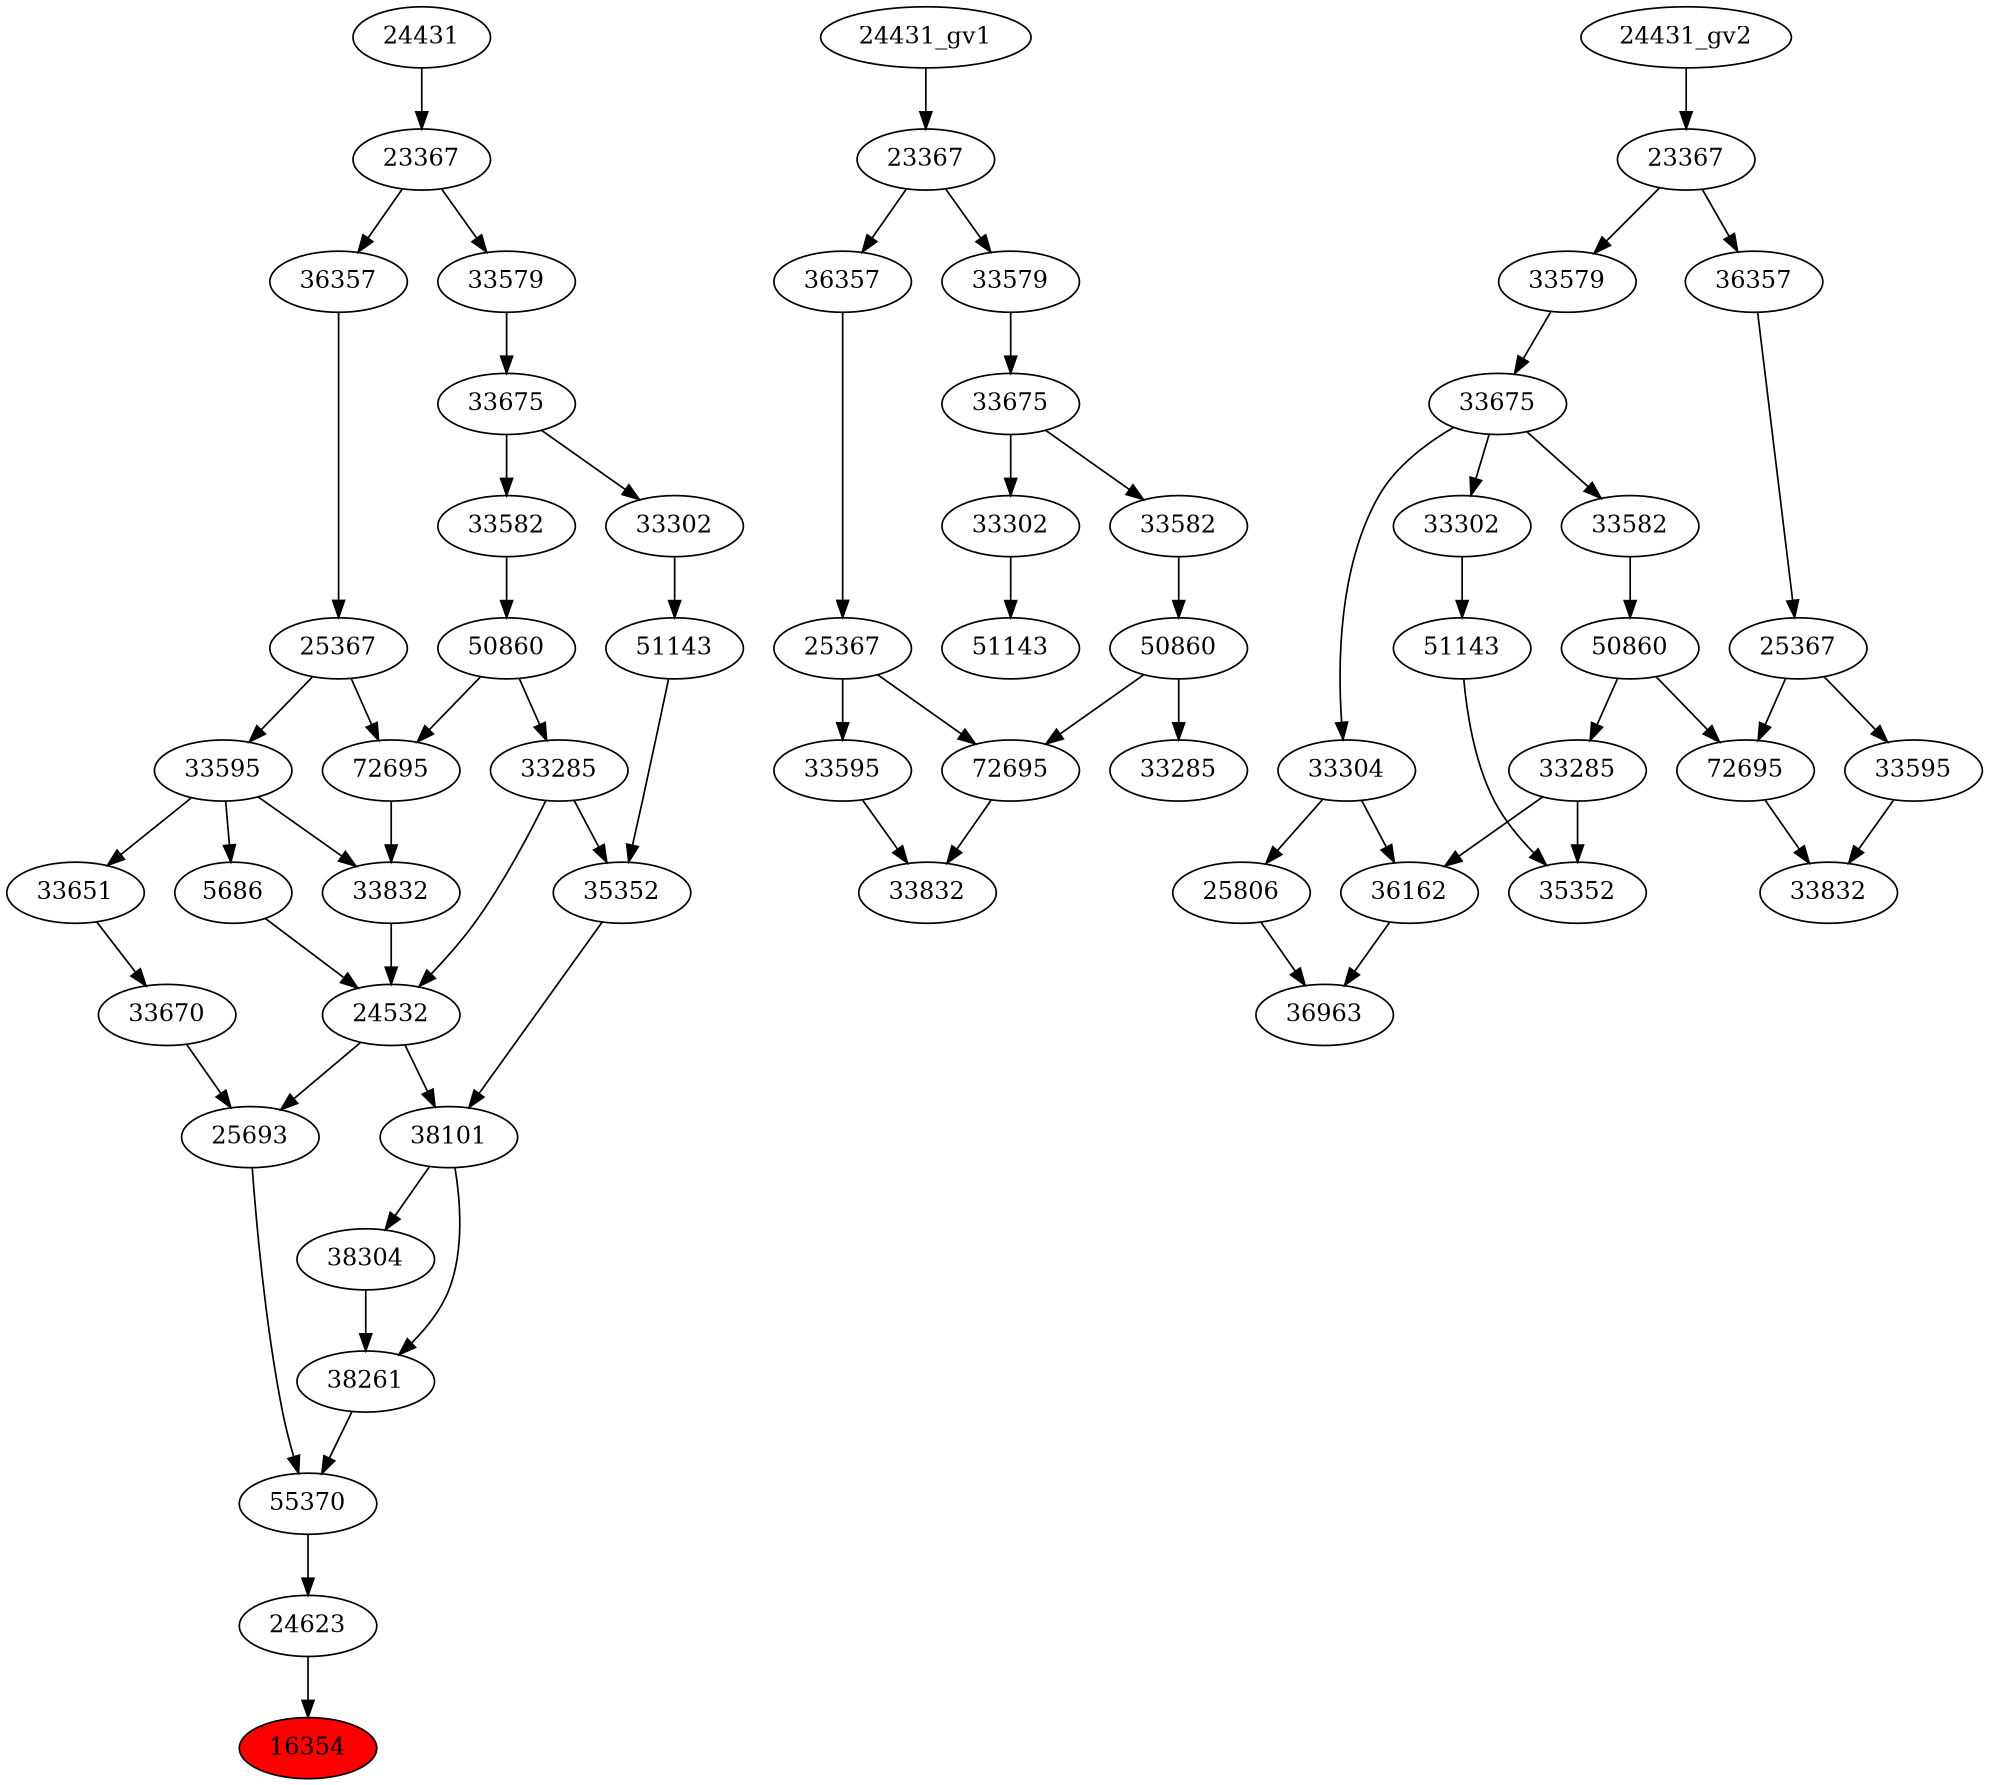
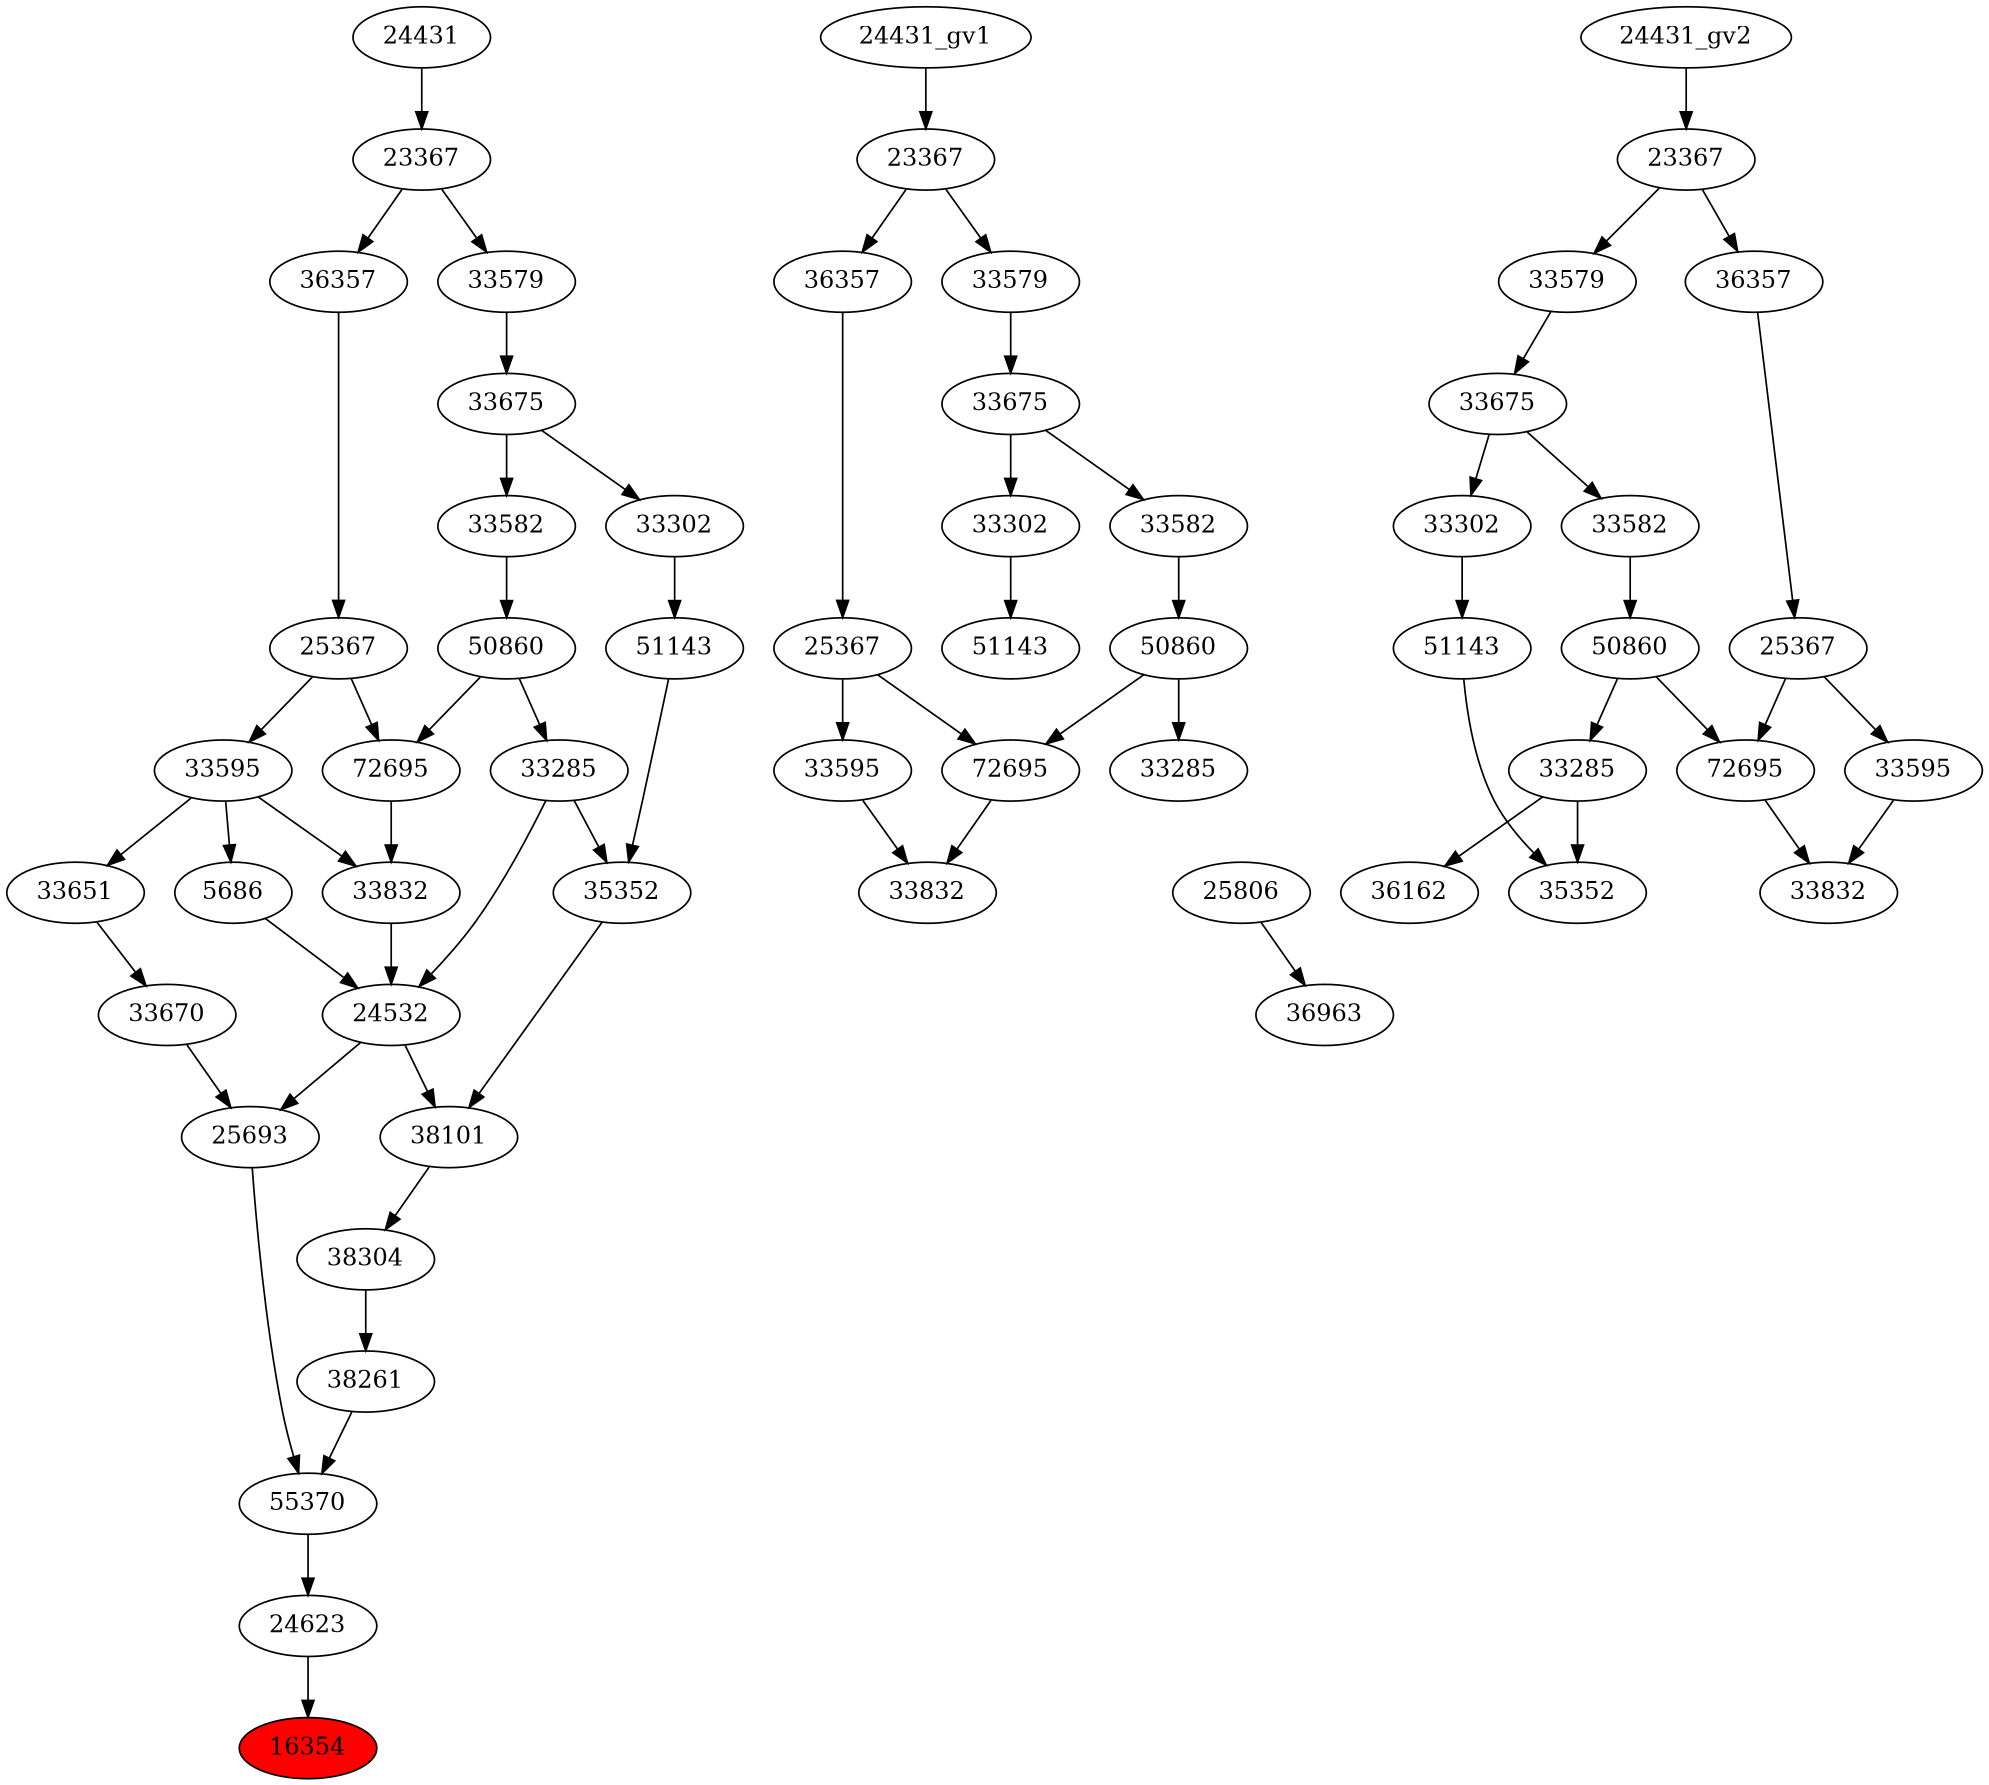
node "33304": removed
edge "36162" -> "36963": removed
edge "38101" -> "38261": removed
